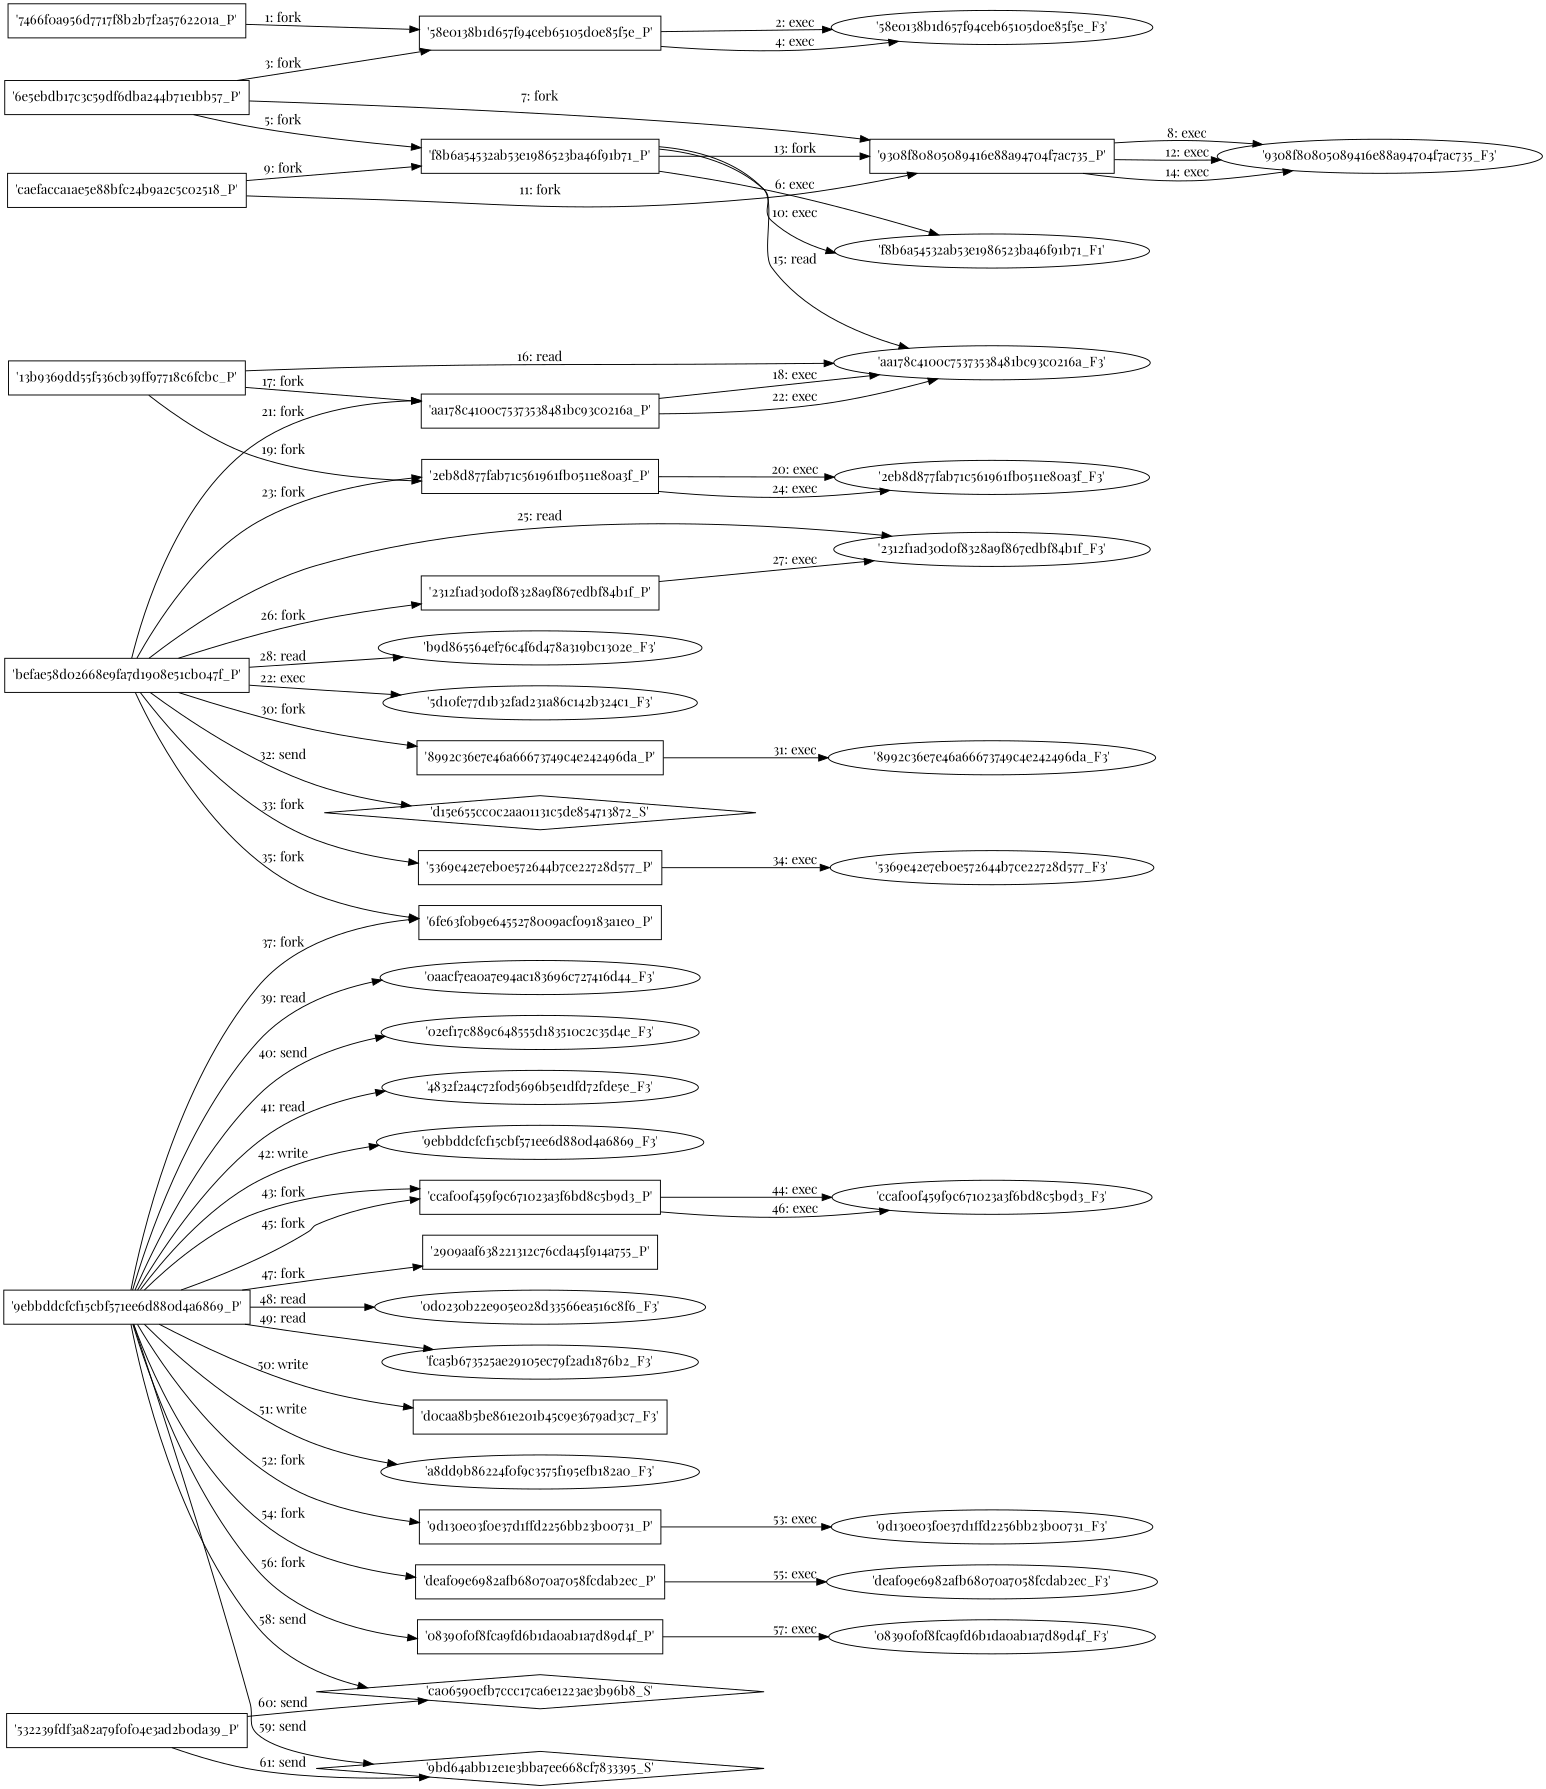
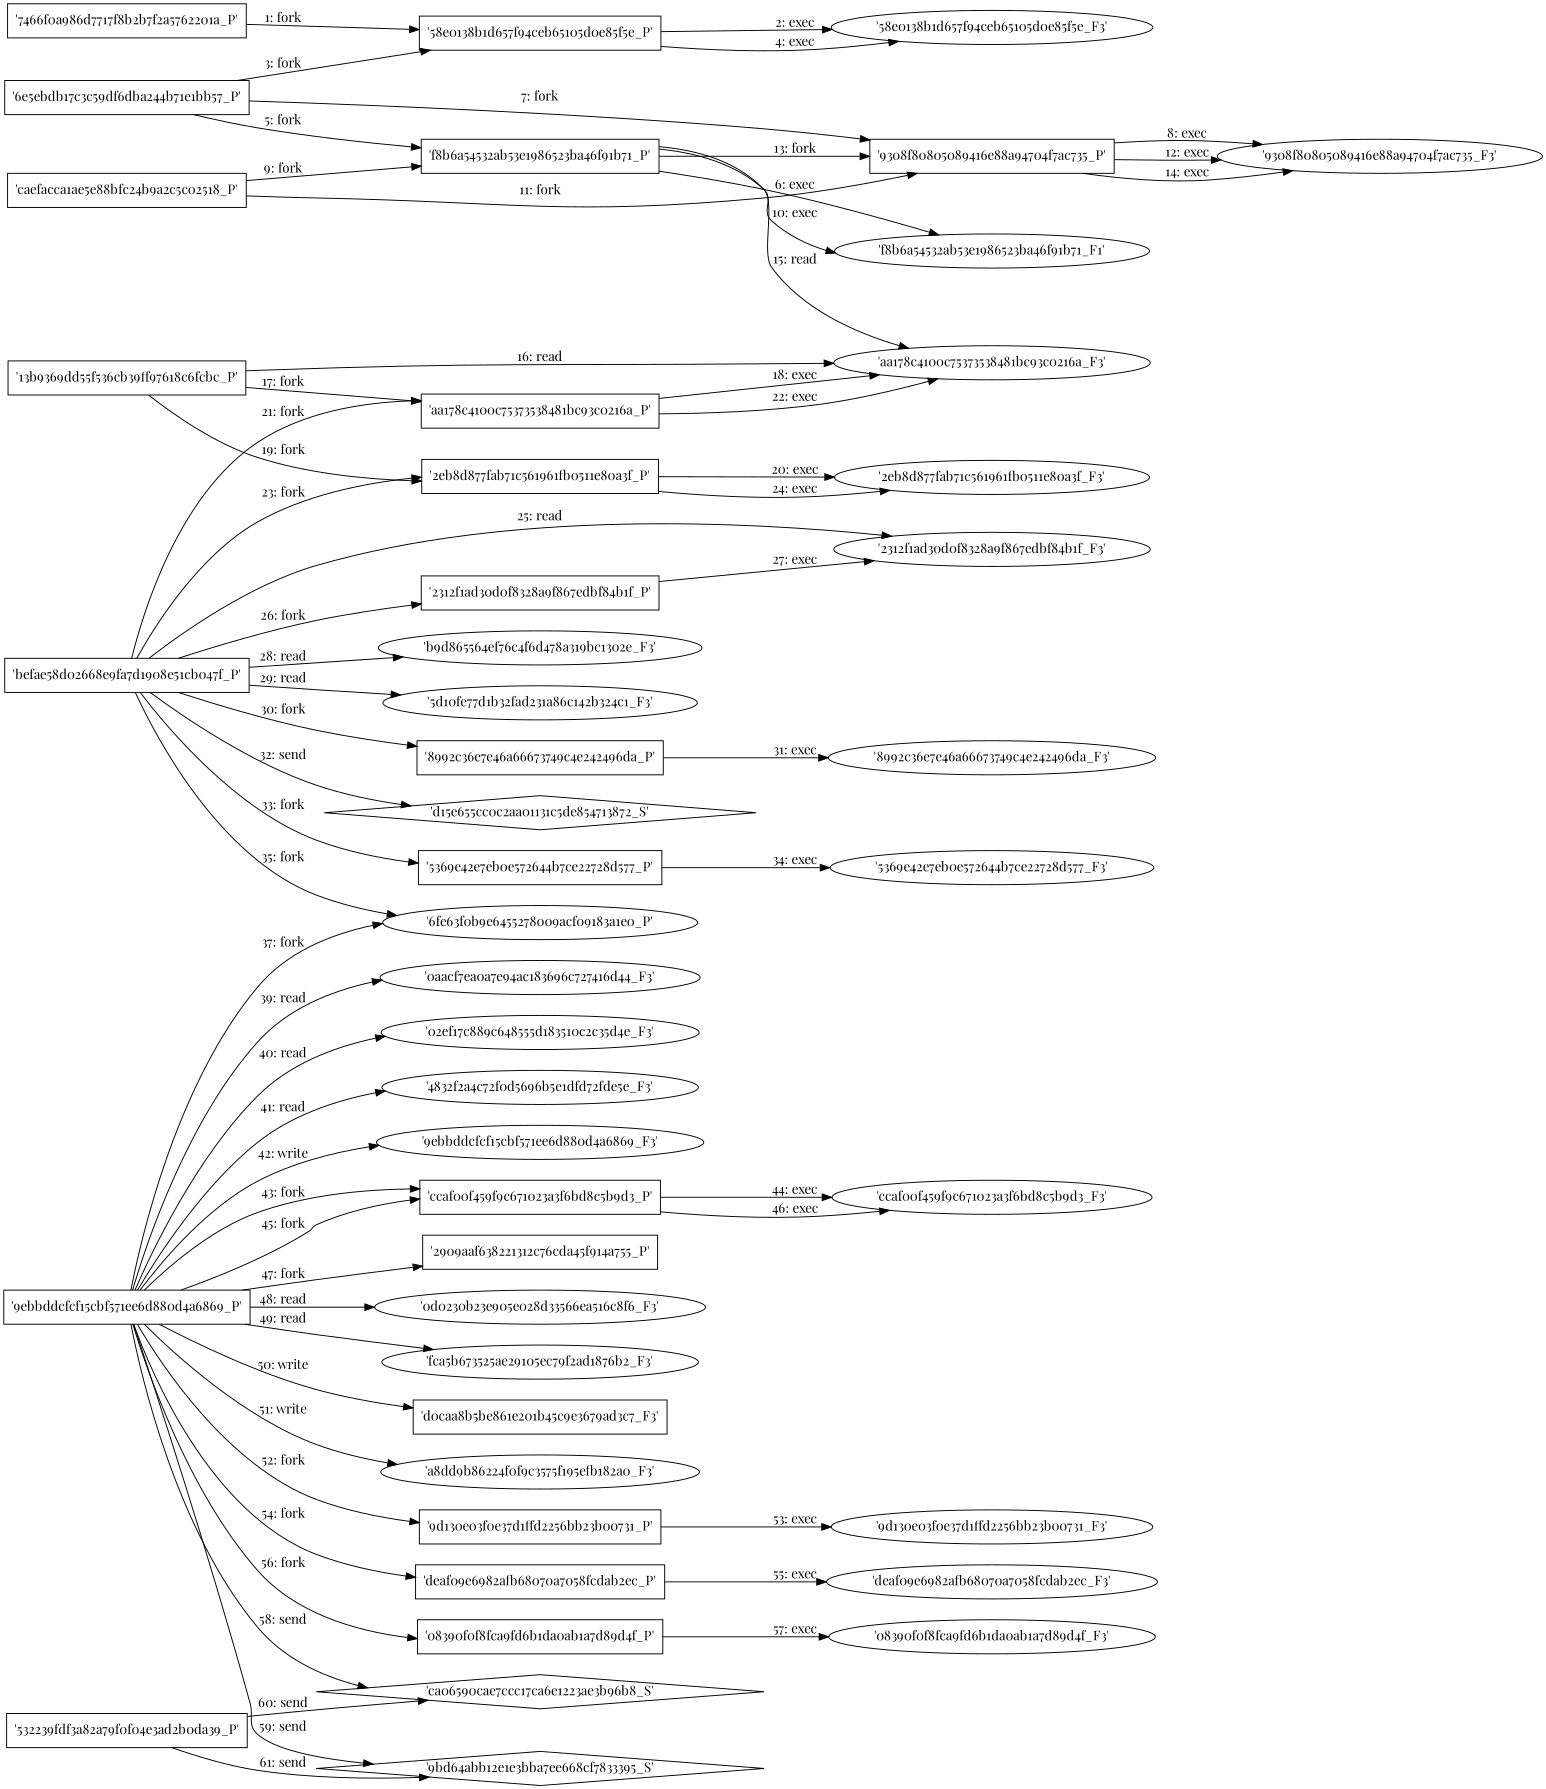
node "'7466f0a956d7717f8b2b7f2a5762201a_P'": label "'7466f0a956d7717f8b2b7f2a5762201a_P'" -> "'7466f0a986d7717f8b2b7f2a5762201a_P'"
node "'13b9369dd55f536cb39ff97718c6fcbc_P'": label "'13b9369dd55f536cb39ff97718c6fcbc_P'" -> "'13b9369dd55f536cb39ff97618c6fcbc_P'"
edge "'befae58d02668e9fa7d1908e51cb047f_P'" -> "'5d10fe77d1b32fad231a86c142b324c1_F3'": label "22: exec" -> "29: read"
node "'6fe63f0b9e6455278009acf09183a1e0_P'": shape box -> ellipse
edge "'9ebbddcfcf15cbf571ee6d880d4a6869_P'" -> "'02ef17c889c648555d183510c2c35d4e_F3'": label "40: send" -> "40: read"
node "'0d0230b22e905e028d33566ea516c8f6_F3'": label "'0d0230b22e905e028d33566ea516c8f6_F3'" -> "'0d0230b23e905e028d33566ea516c8f6_F3'"
node "'ca06590efb7ccc17ca6e1223ae3b96b8_S'": label "'ca06590efb7ccc17ca6e1223ae3b96b8_S'" -> "'ca06590cae7ccc17ca6e1223ae3b96b8_S'"
